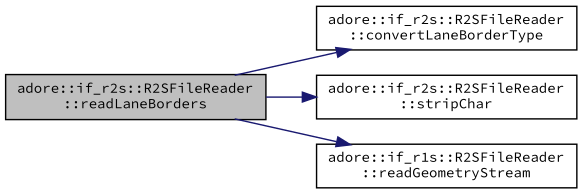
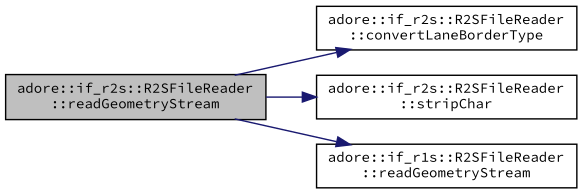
node "adore::if_r2s::R2SFileReader ::readLaneBorders": label "adore::if_r2s::R2SFileReader ::readLaneBorders" -> "adore::if_r2s::R2SFileReader ::readGeometryStream"
